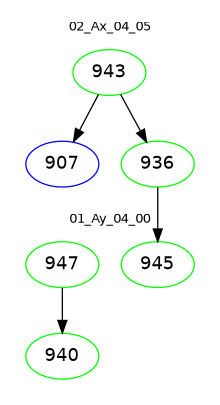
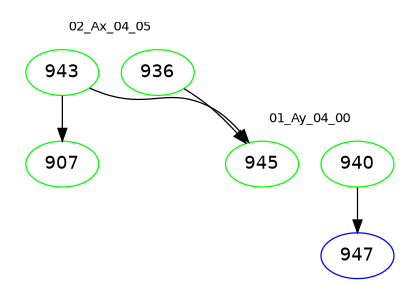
edge "943" -> "936": now "943" -> "945"
node "907": color blue -> green
node "947": color green -> blue
edge "947" -> "940": reversed
